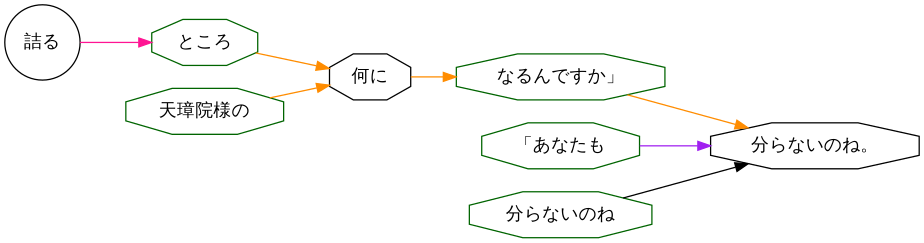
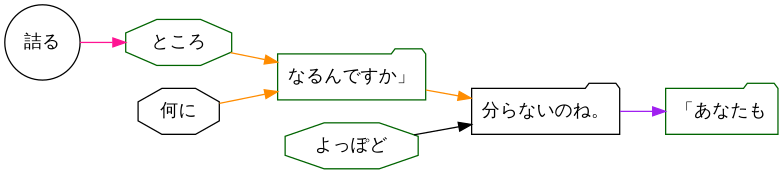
edge "ところ" -> "何に": now "ところ" -> "なるんですか」"
node "なるんですか」": shape octagon -> folder
node "天璋院様の": removed
node "「あなたも": shape octagon -> folder
edge "「あなたも" -> "分らないのね。": reversed
node "分らないのね。": shape octagon -> folder
node "分らないのね": label "分らないのね" -> "よっぽど"
